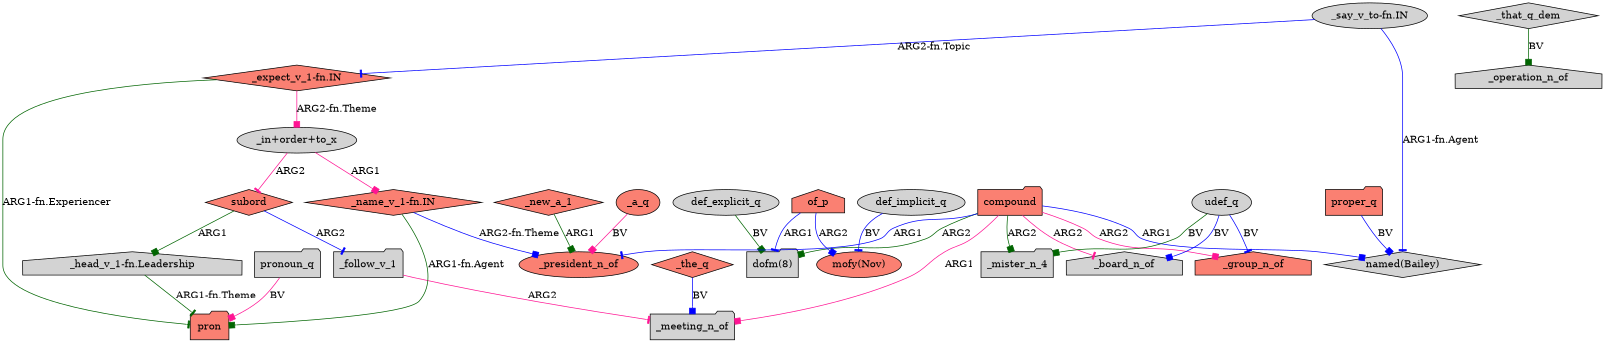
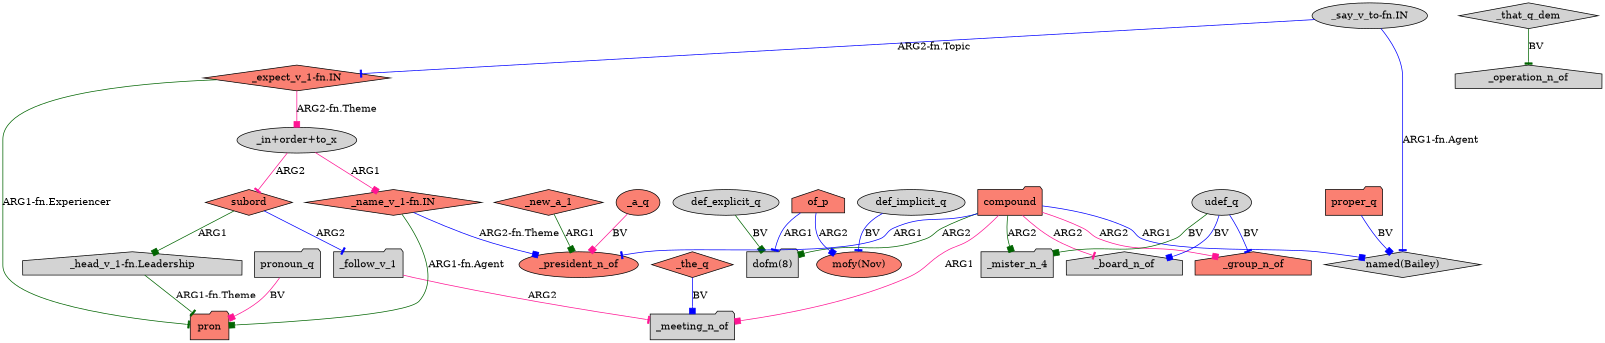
edge "_that_q_dem" -> "_operation_n_of": arrowhead box -> tee
